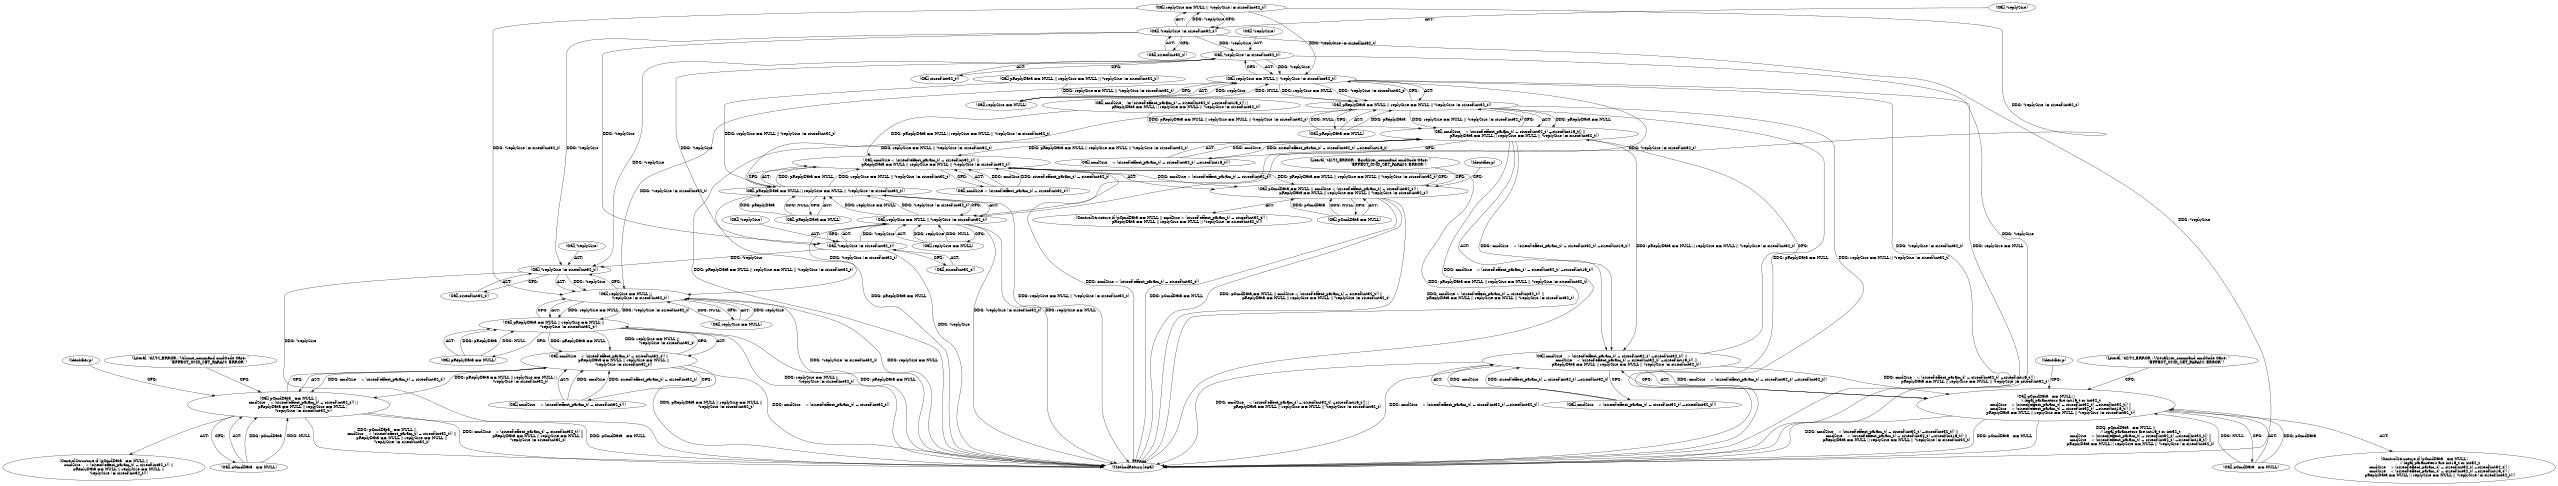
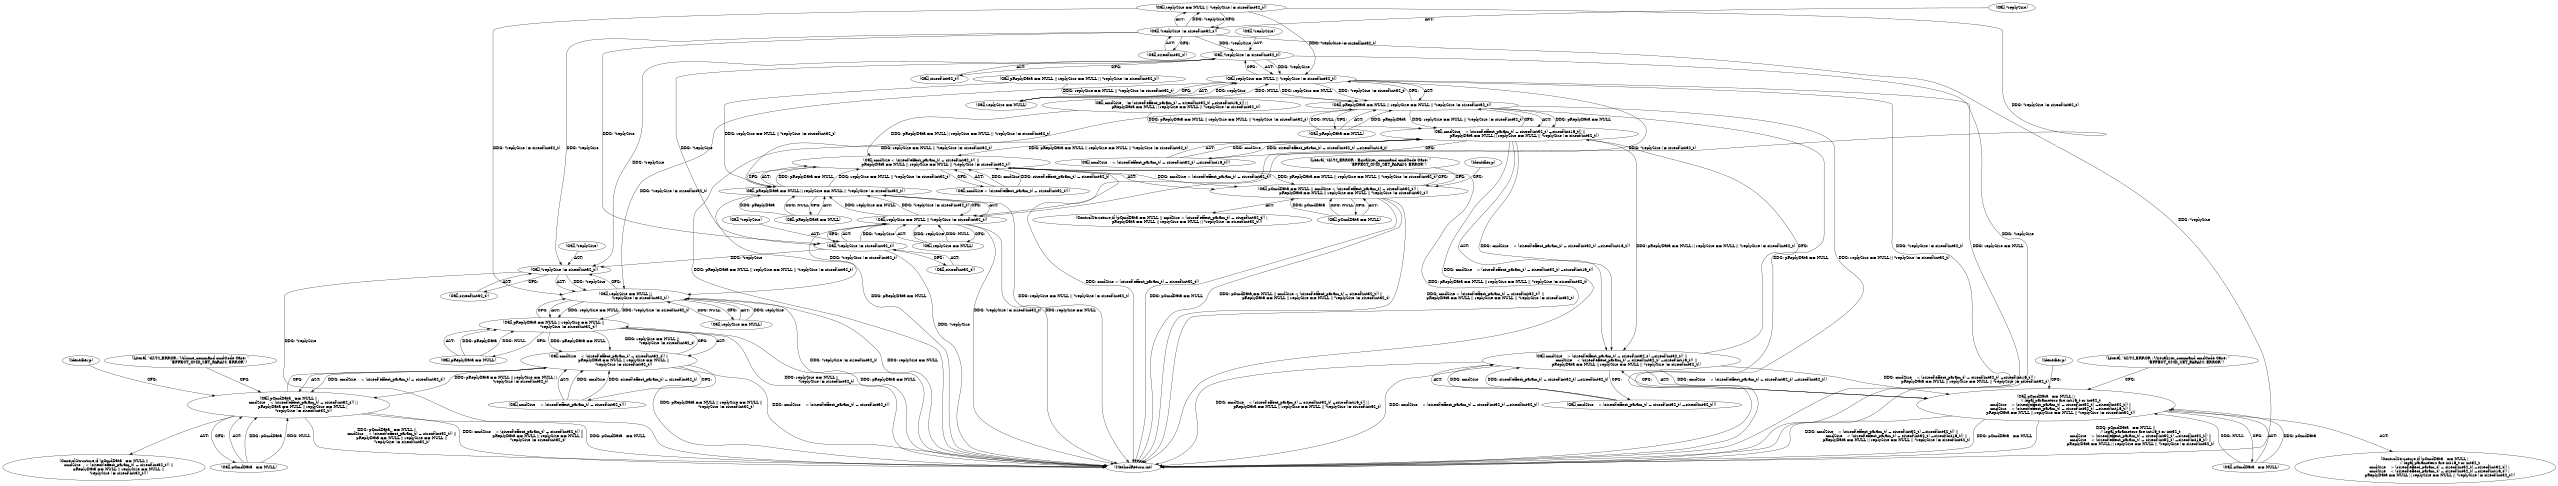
node "(MethodReturn,legal)": label "(MethodReturn,legal)" -> "(MethodReturn,int)"
